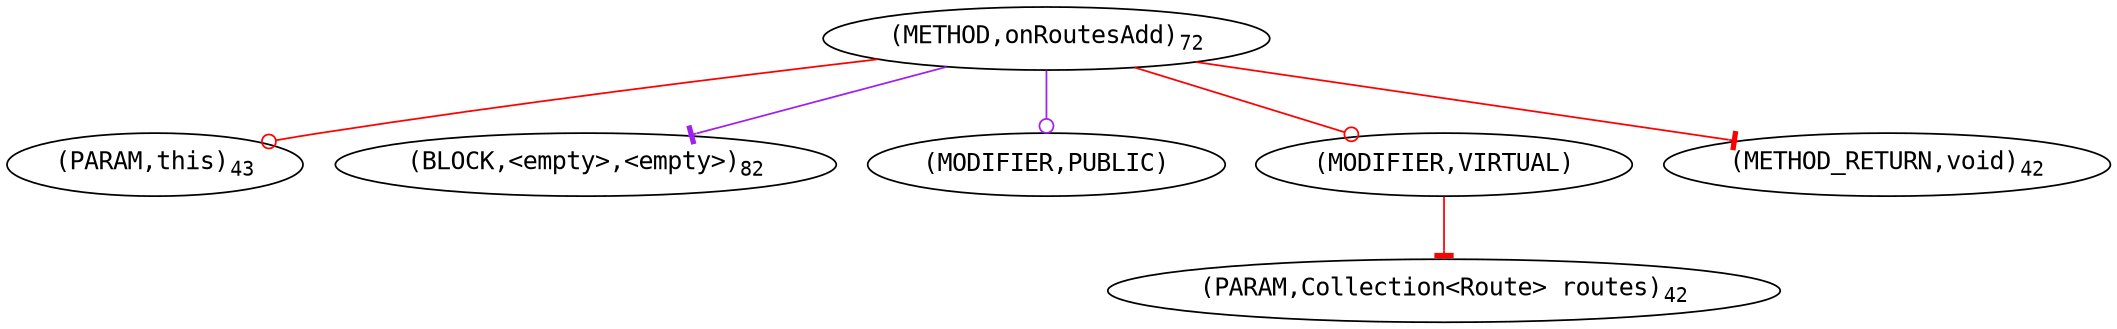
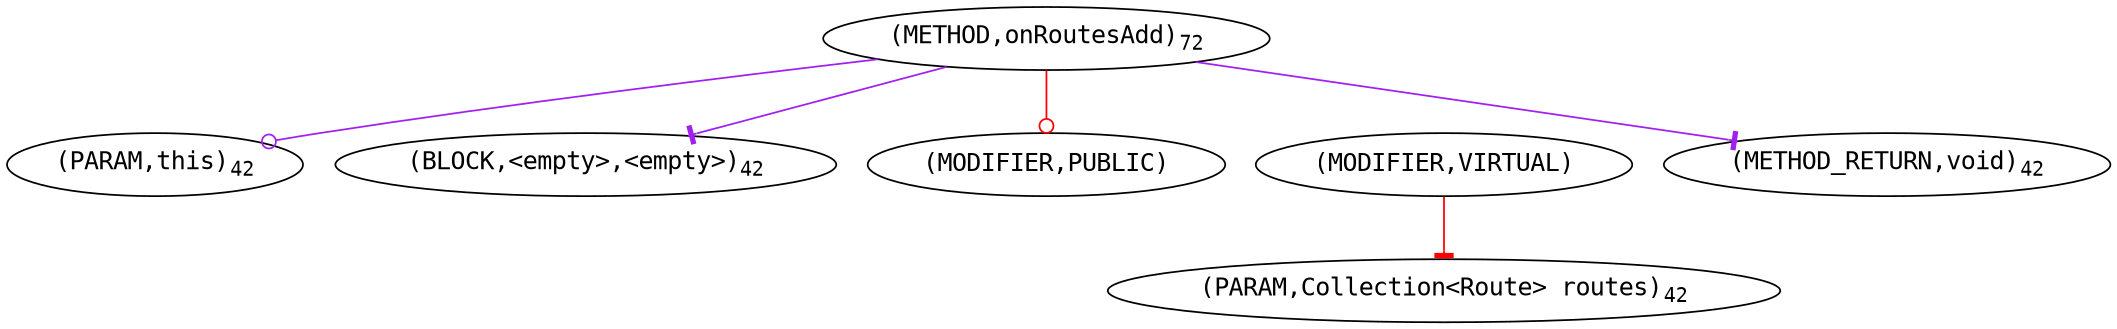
edge "(METHOD,onRoutesAdd)" -> "(MODIFIER,PUBLIC)": color purple -> red
edge "(METHOD,onRoutesAdd)" -> "(PARAM,this)": color red -> purple
edge "(METHOD,onRoutesAdd)" -> "(MODIFIER,VIRTUAL)": removed
edge "(METHOD,onRoutesAdd)" -> "(METHOD_RETURN,void)": color red -> purple
node "(PARAM,this)": text "43" -> "42"
node "(BLOCK,<empty>,<empty>)": text "82" -> "42"
